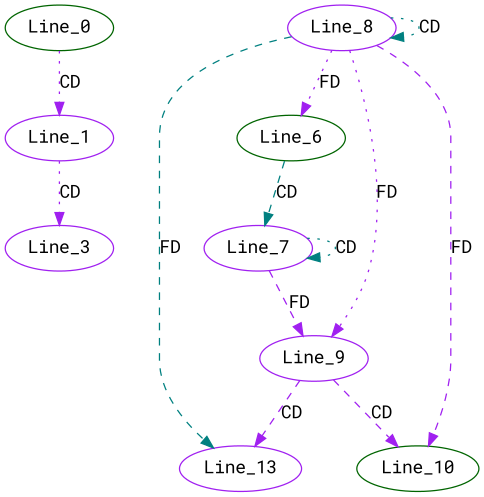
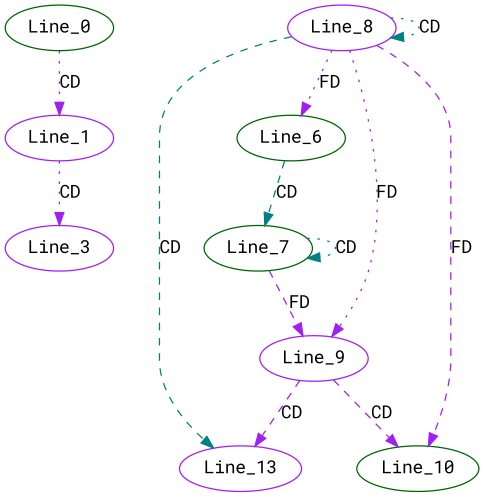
edge "Line_8" -> "Line_13": label "FD" -> "CD"
node "Line_7": color purple -> darkgreen
